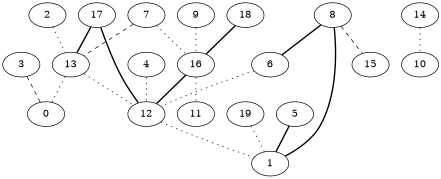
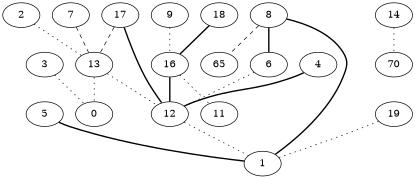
edge "17" -- "13": style bold -> dashed
edge "7" -- "16": removed
node "15": label "15" -> "65"
node "10": label "10" -> "70"
edge "3" -- "0": style dashed -> dotted
edge "4" -- "12": style dotted -> bold
